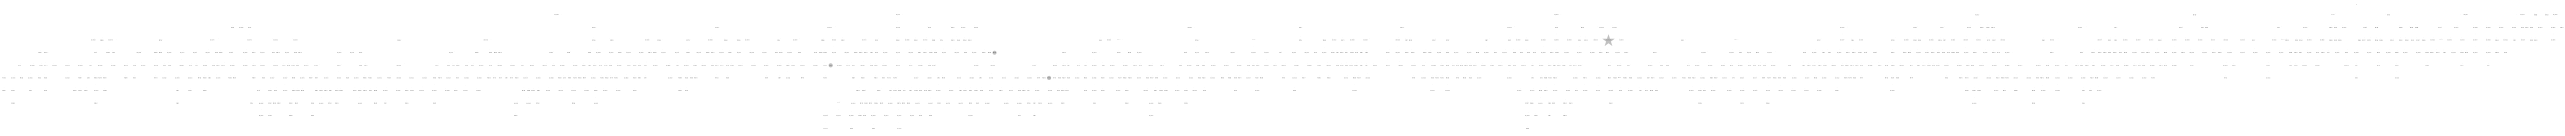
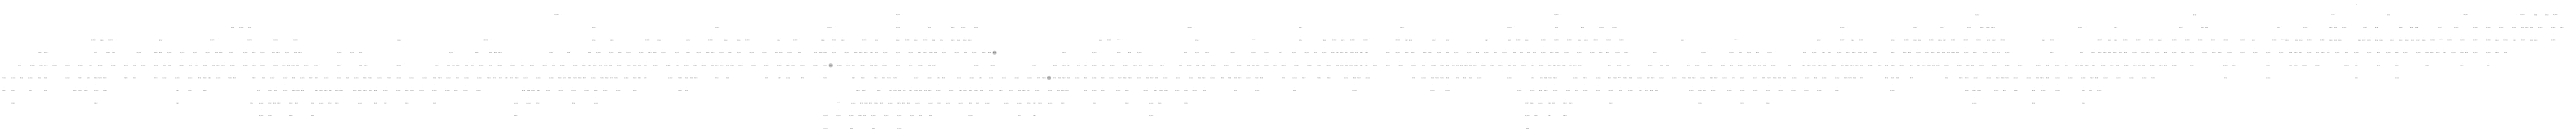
node "CNV_M3245": fillcolor grey -> white
